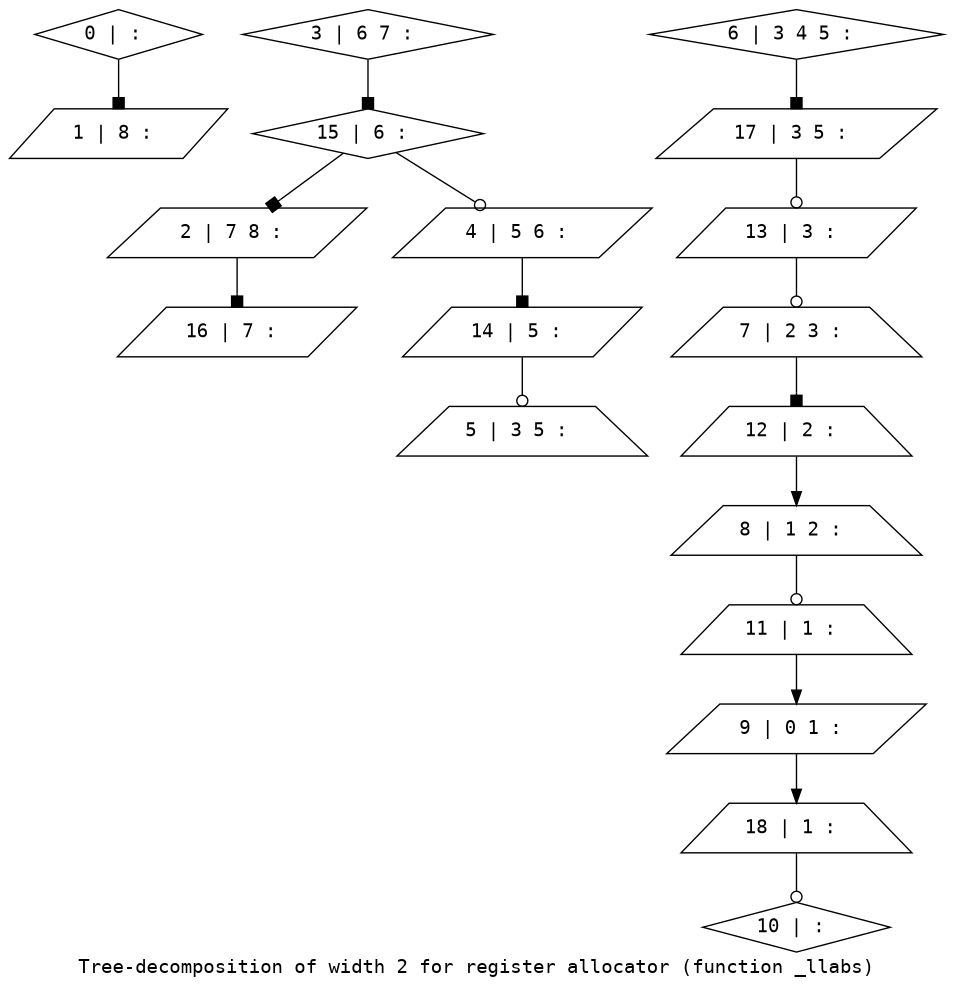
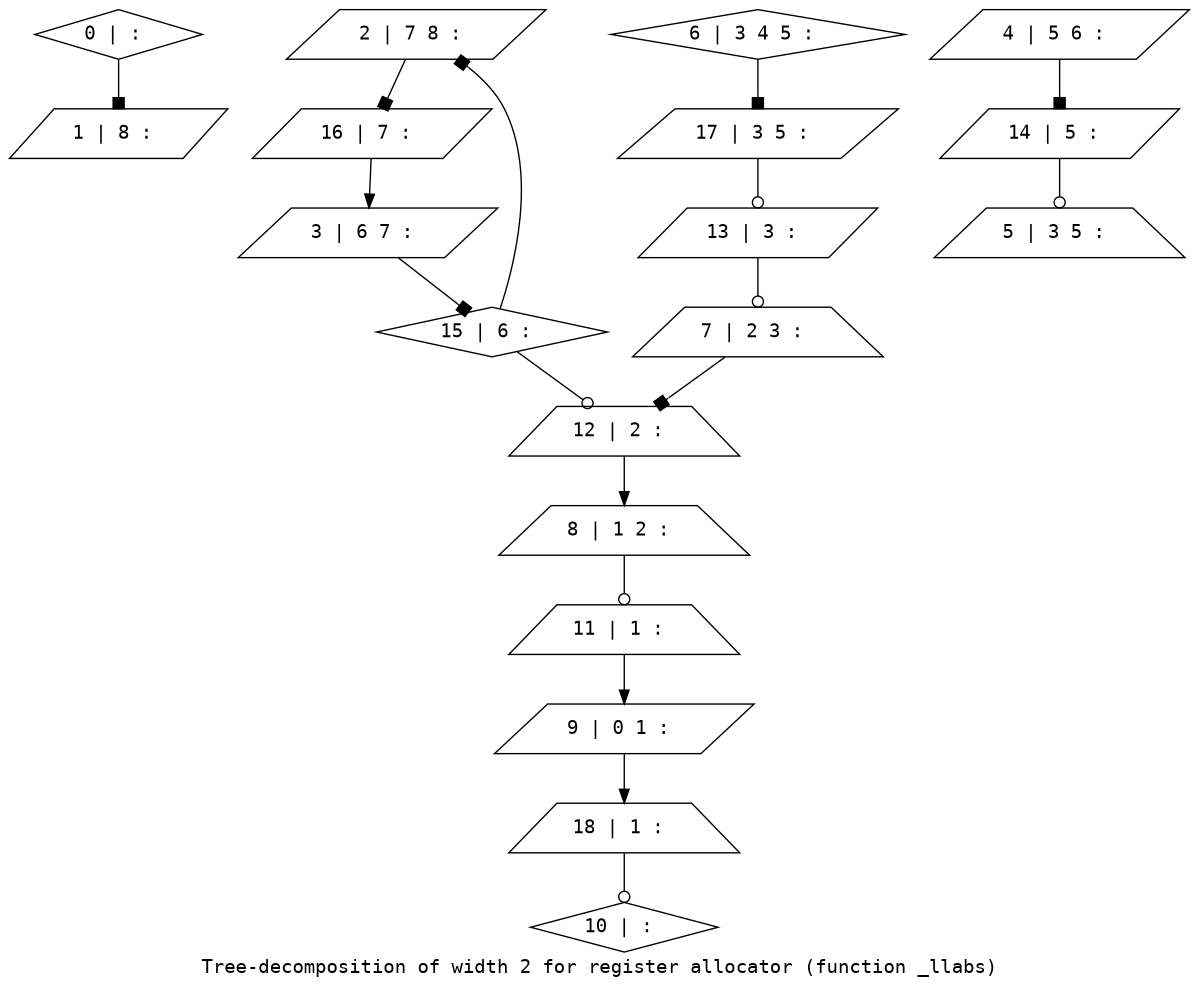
node "3 | 6 7 :": shape diamond -> parallelogram
edge "16 | 7 :" -> "3 | 6 7 :": added
edge "15 | 6 :" -> "4 | 5 6 :": now "15 | 6 :" -> "12 | 2 :"
